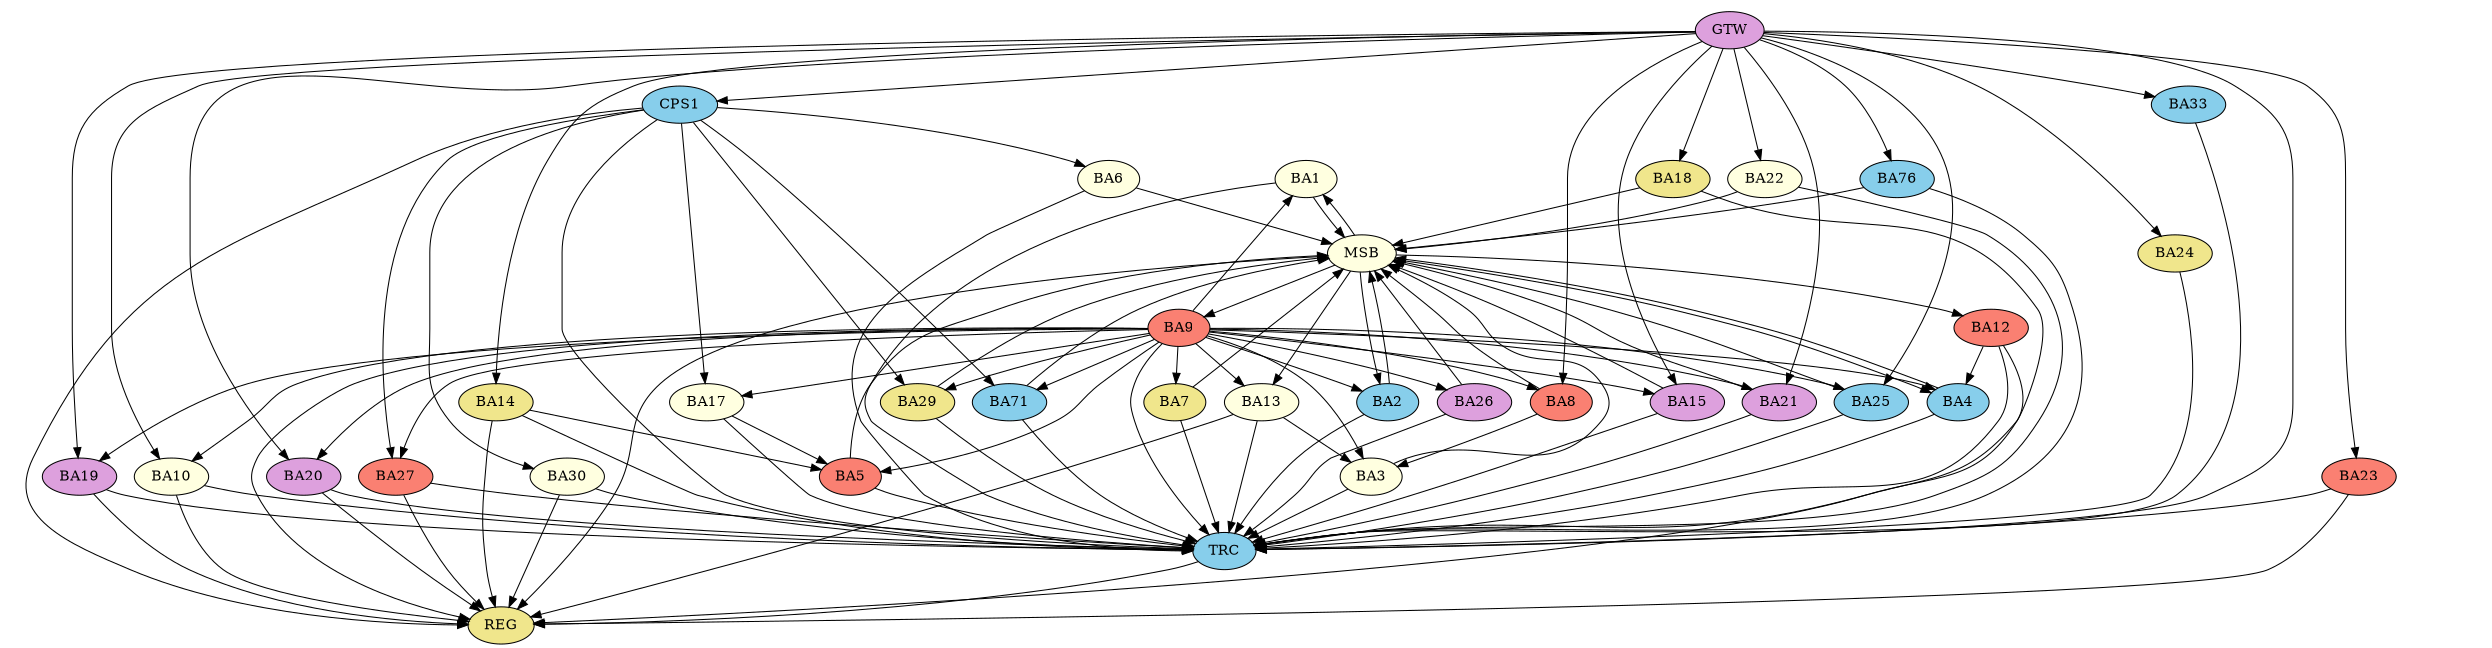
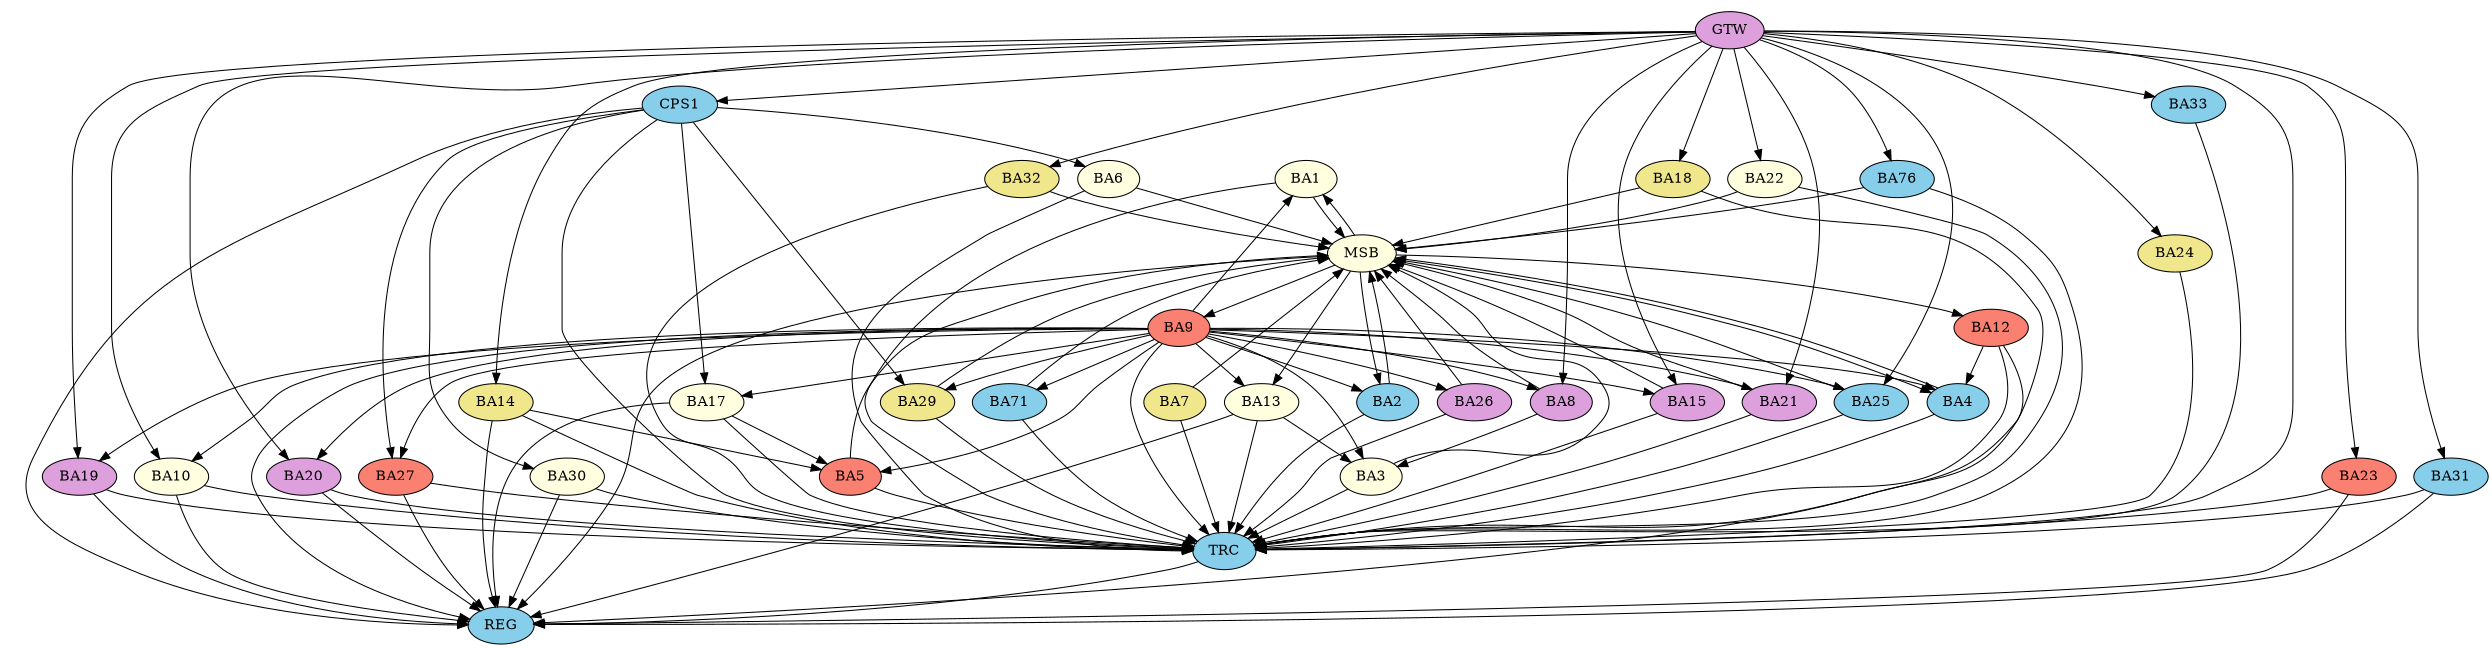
node "BA32": added
edge "CPS1" -> "BA71": removed
edge "BA9" -> "BA7": removed
node "BA8": fillcolor salmon -> plum
edge "BA17" -> "REG": added
node "BA31": added
node "REG": fillcolor khaki -> skyblue
